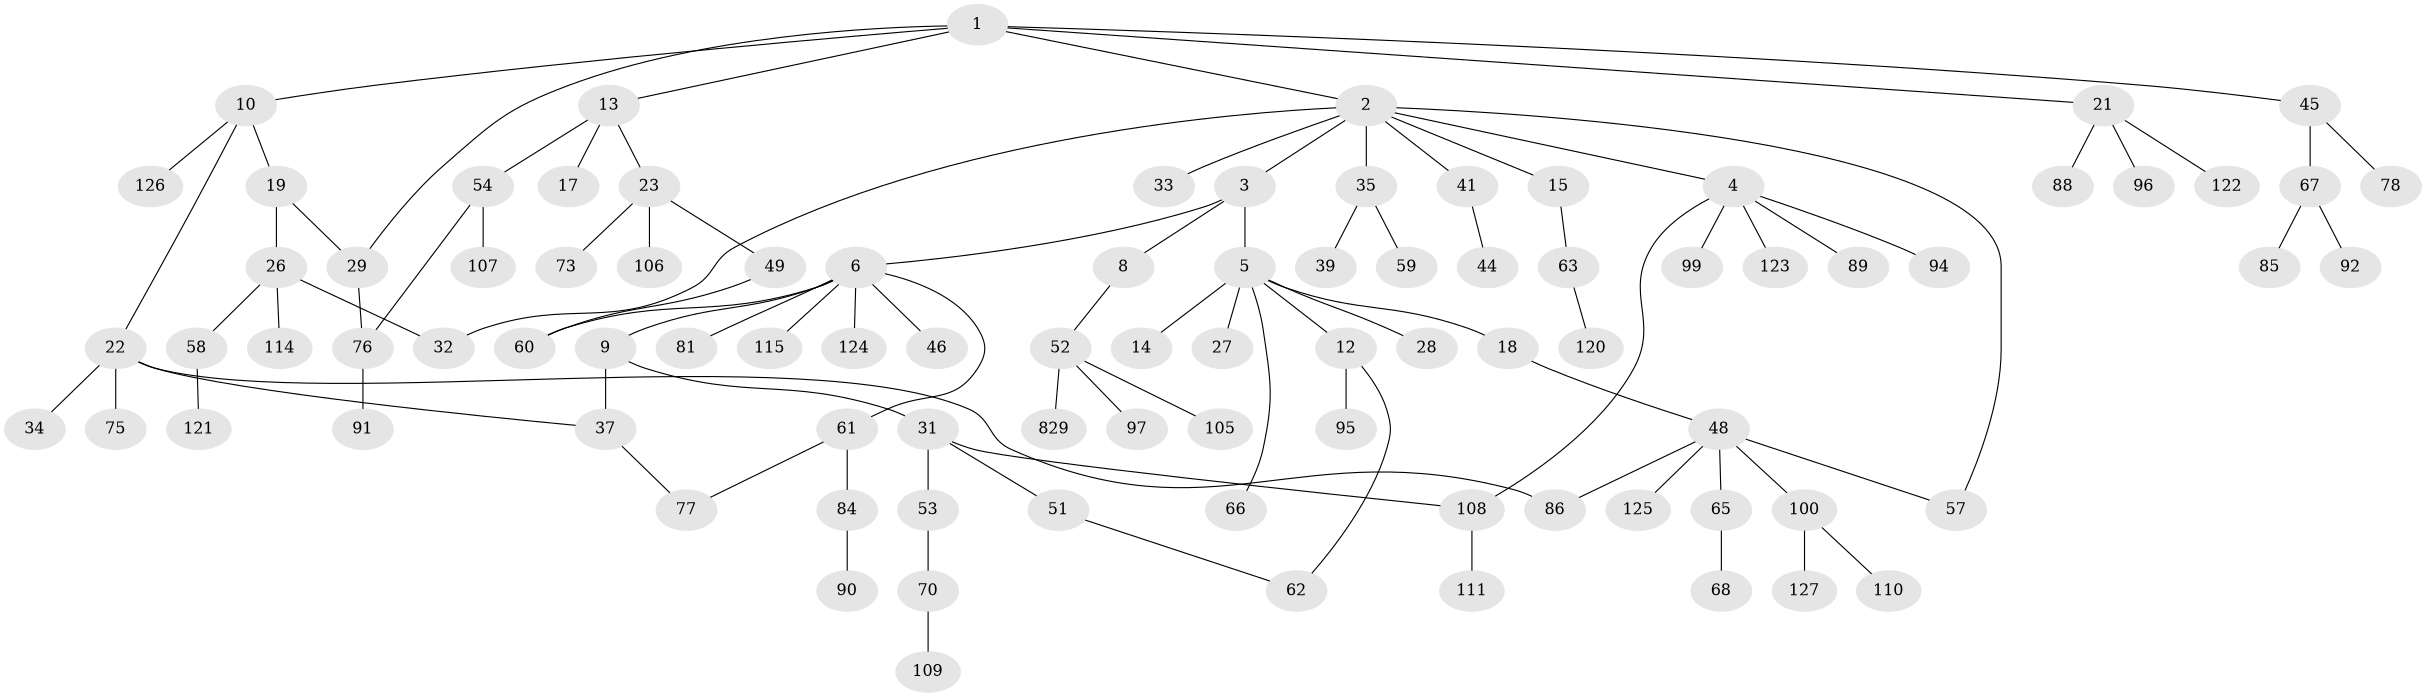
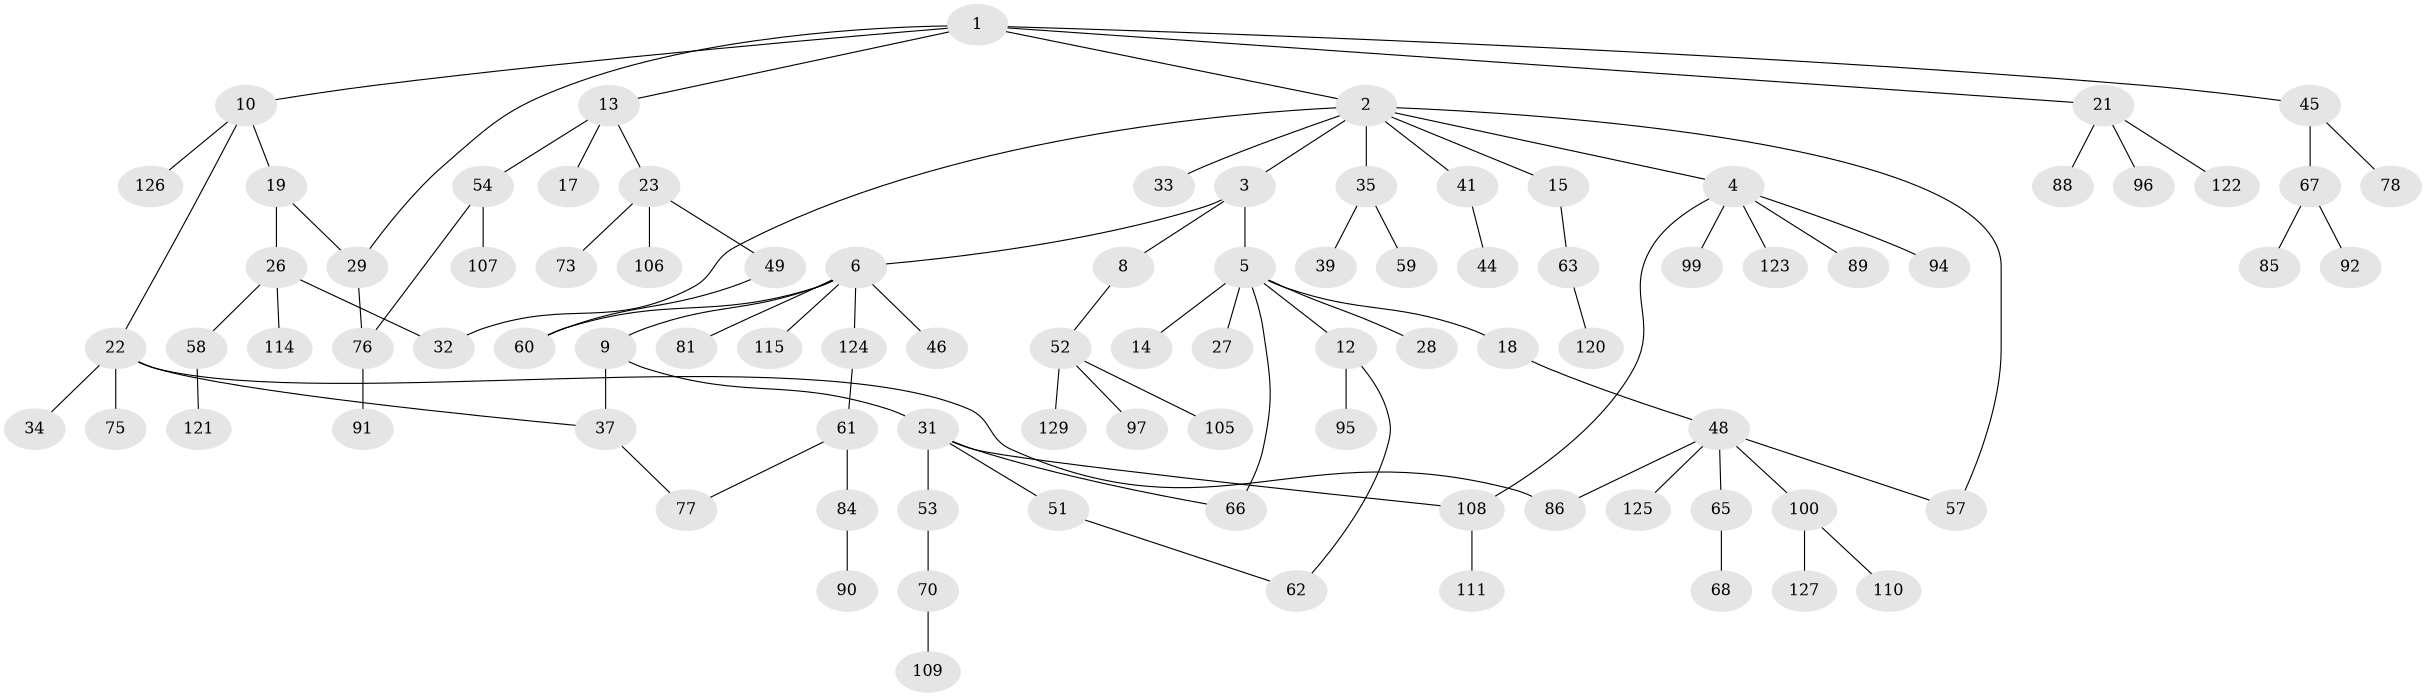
edge "6" -- "61": now "124" -- "61"
node "829": label "829" -> "129"
edge "31" -- "66": added
